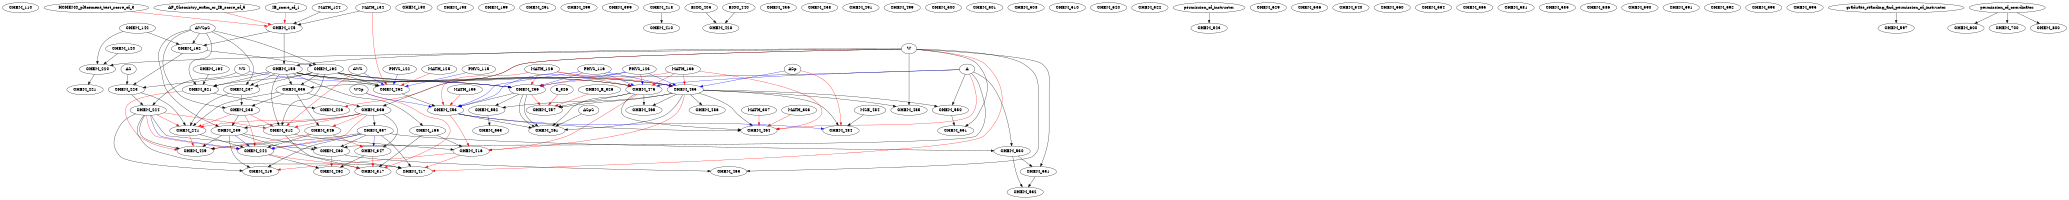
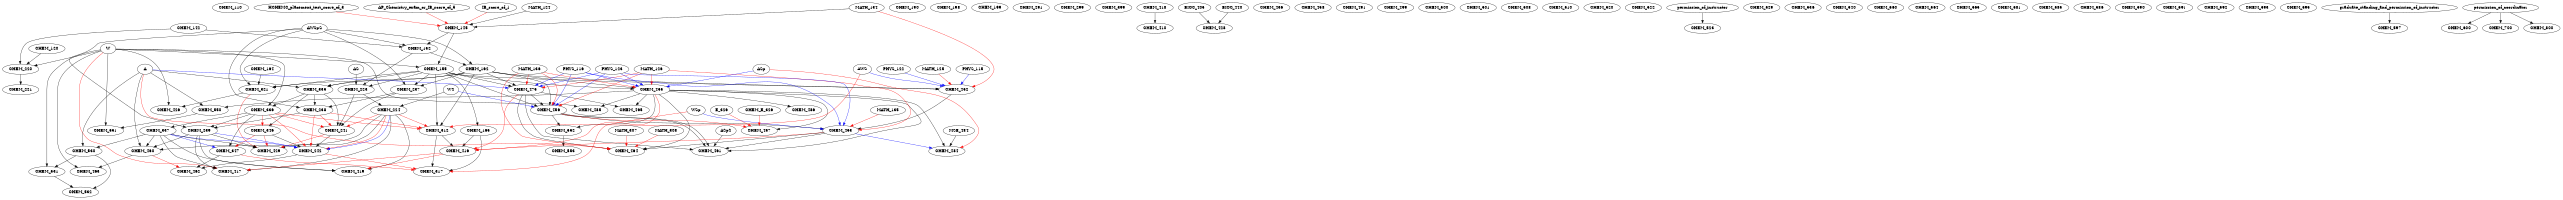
edge "W" -> "CHEM_426": color red -> black
edge "CHEM_475" -> "CHEM_457": now "CHEM_475" -> "CHEM_456"
